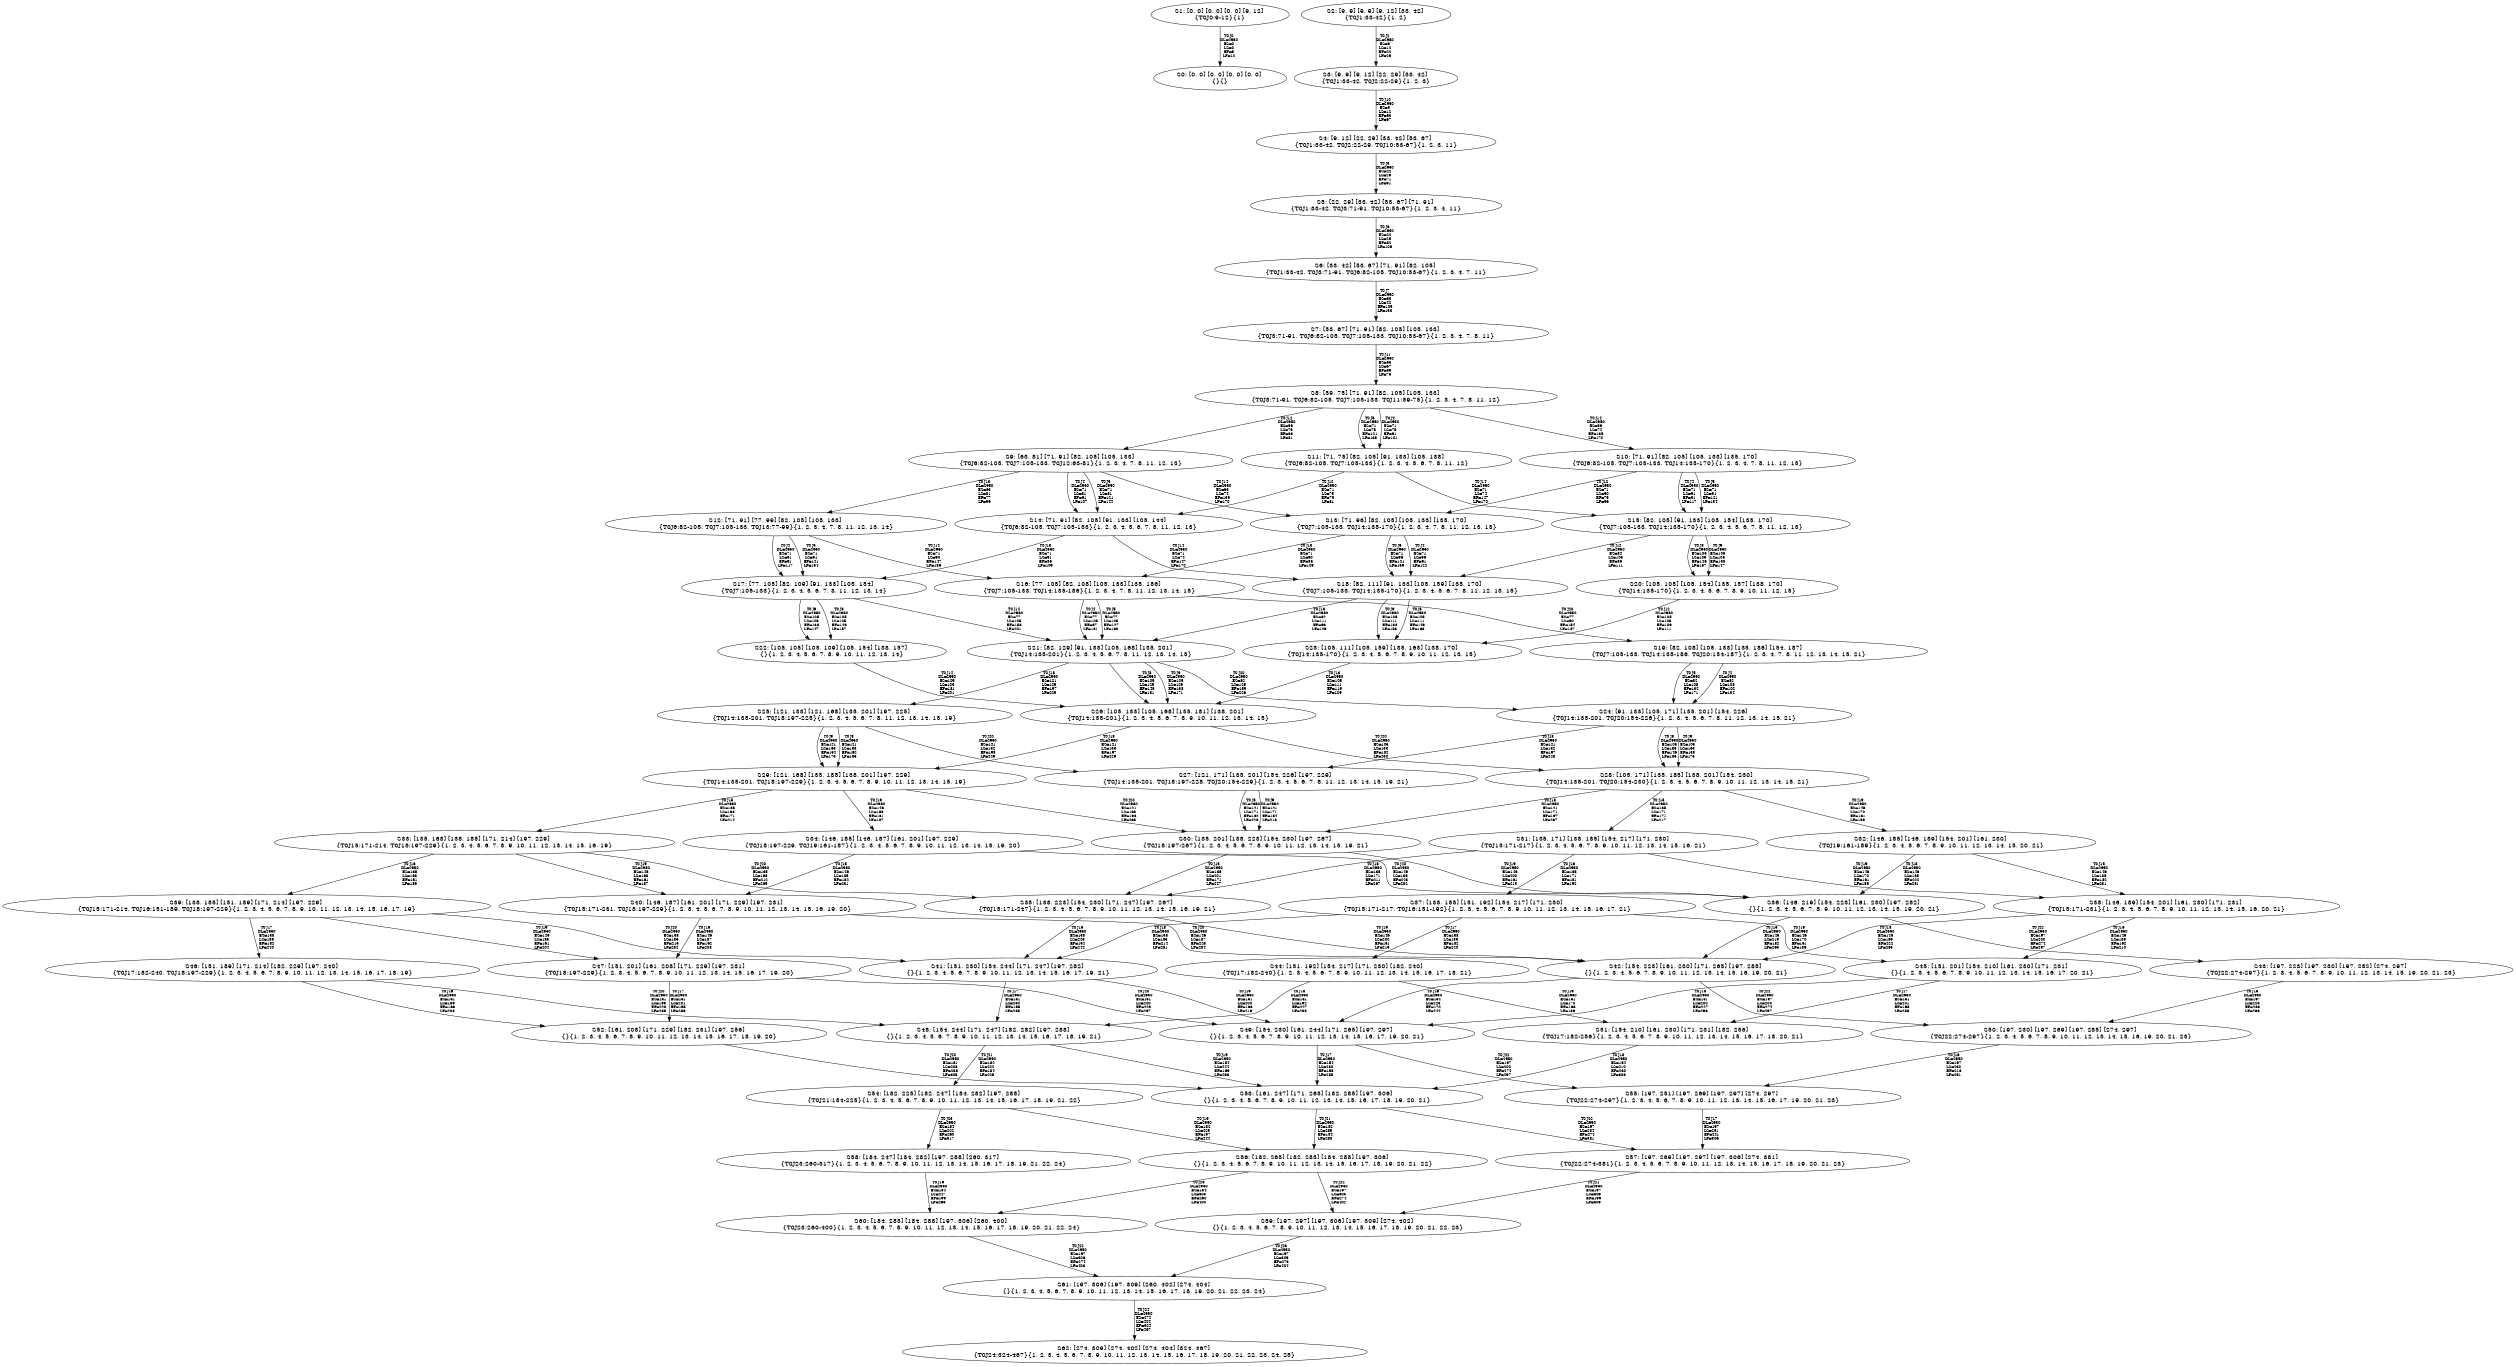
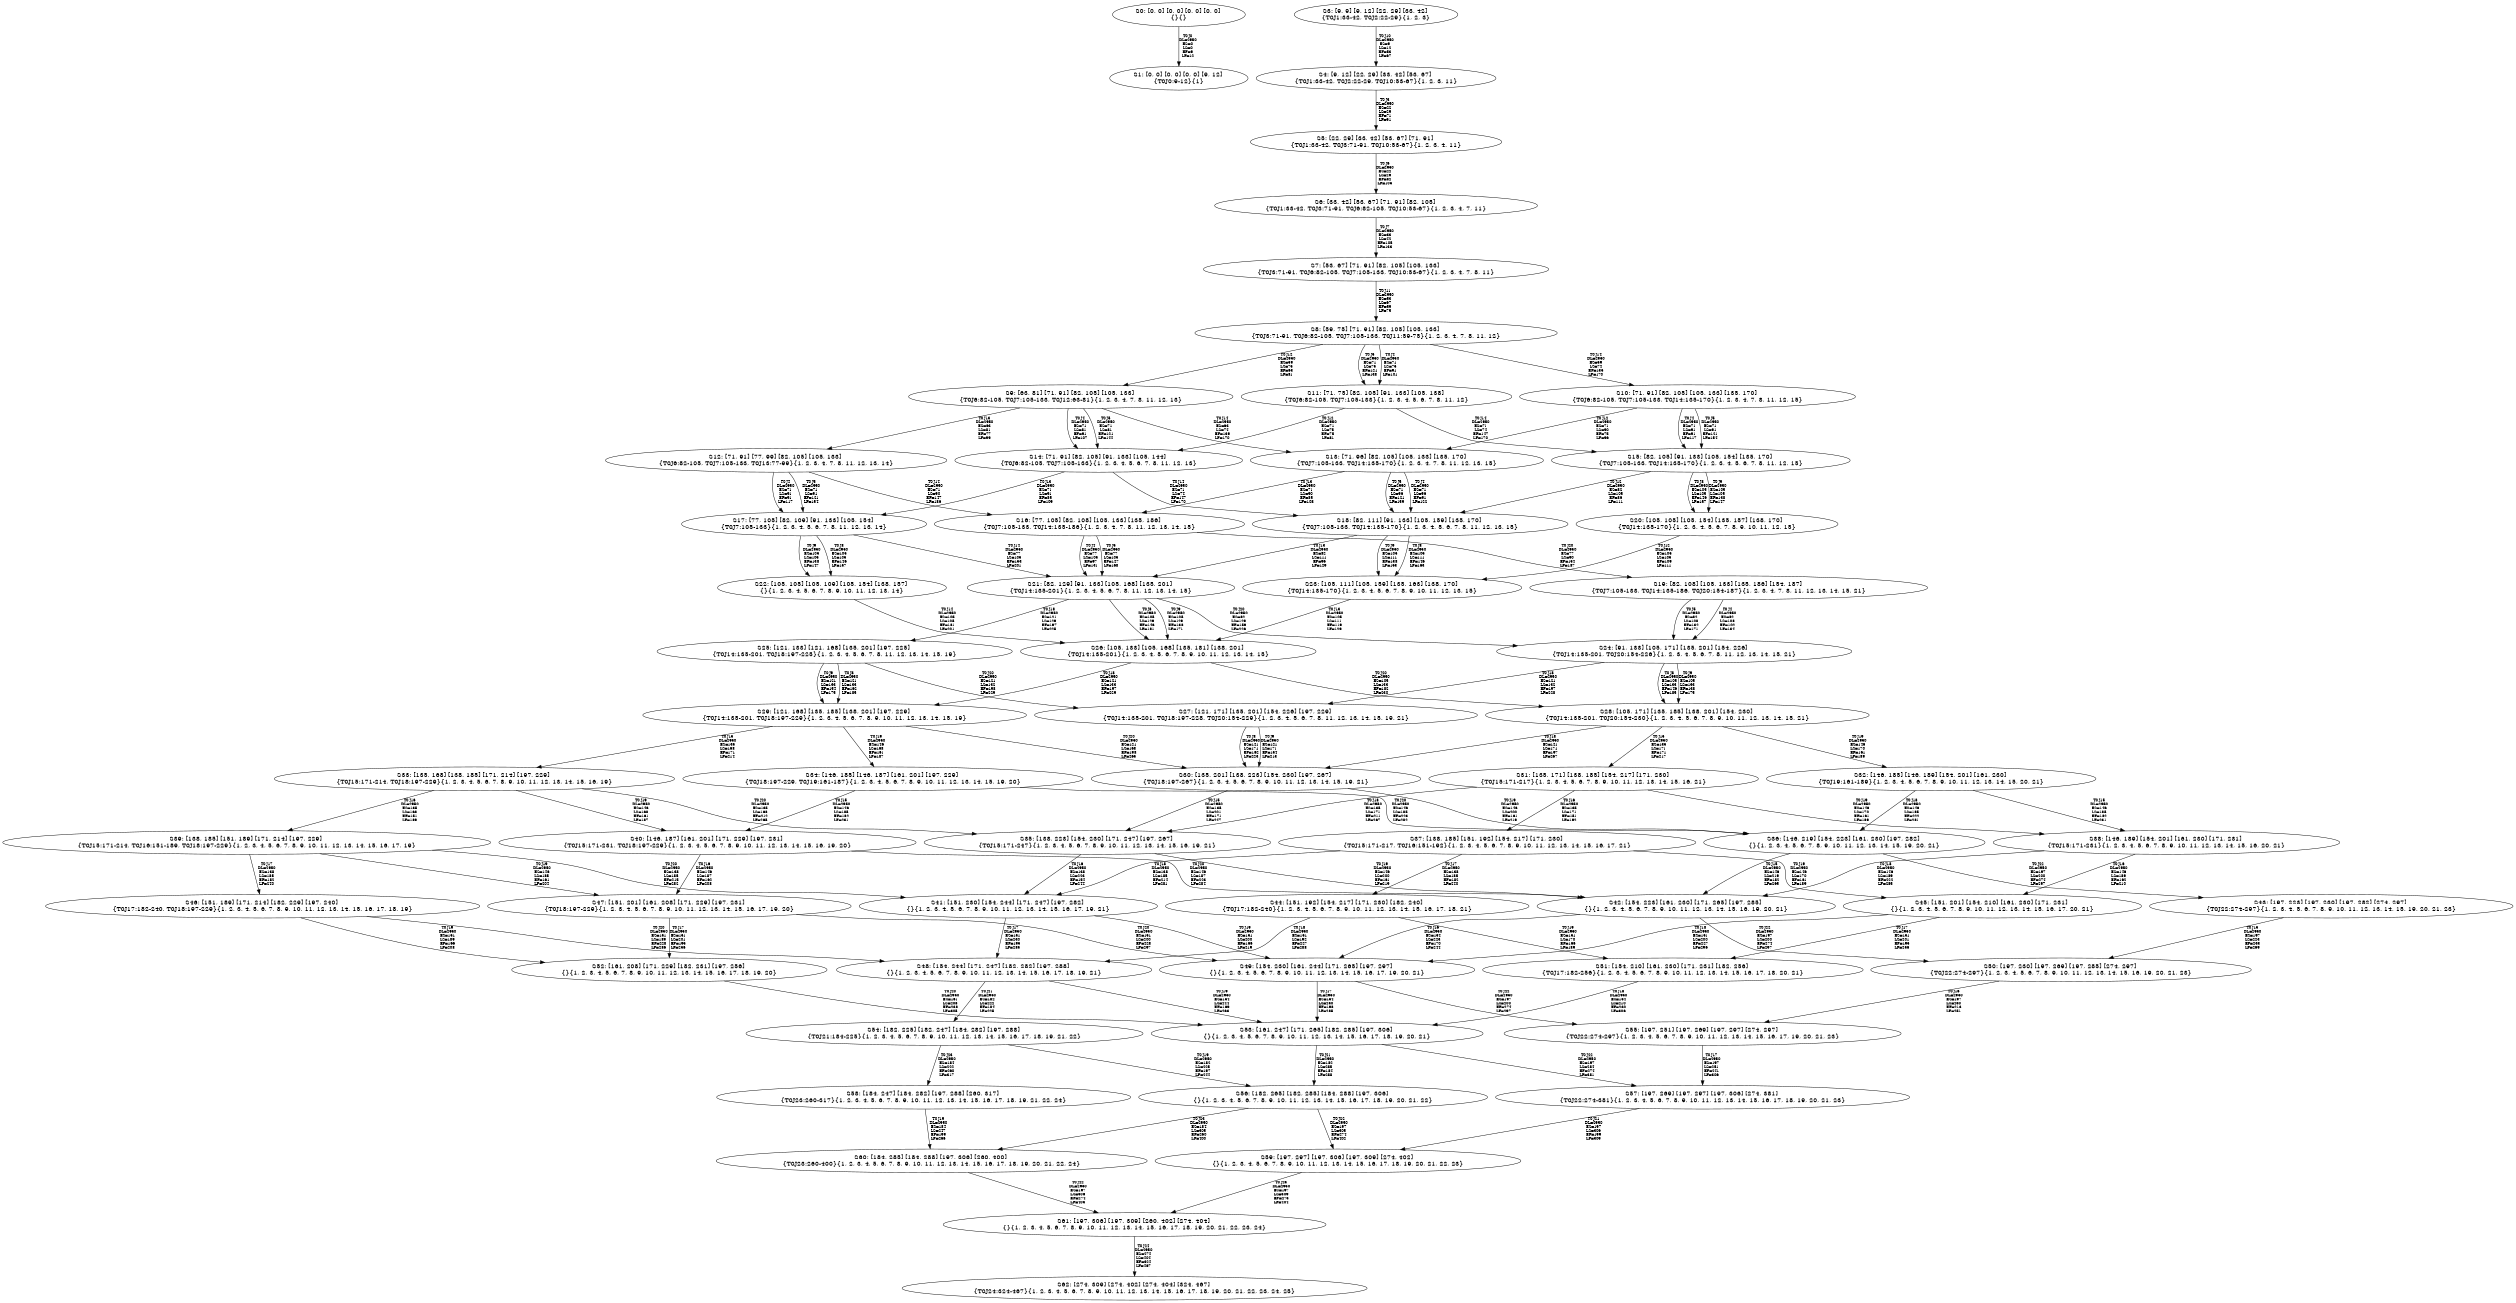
node "S2: [9, 9] [9, 9] [9, 12] [33, 42] {T0J1:33-42}{1, 2}": removed
edge "S1: [0, 0] [0, 0] [0, 0] [9, 12] {T0J0:9-12}{1}" -> "S0: [0, 0] [0, 0] [0, 0] [0, 0] {}{}": reversed
